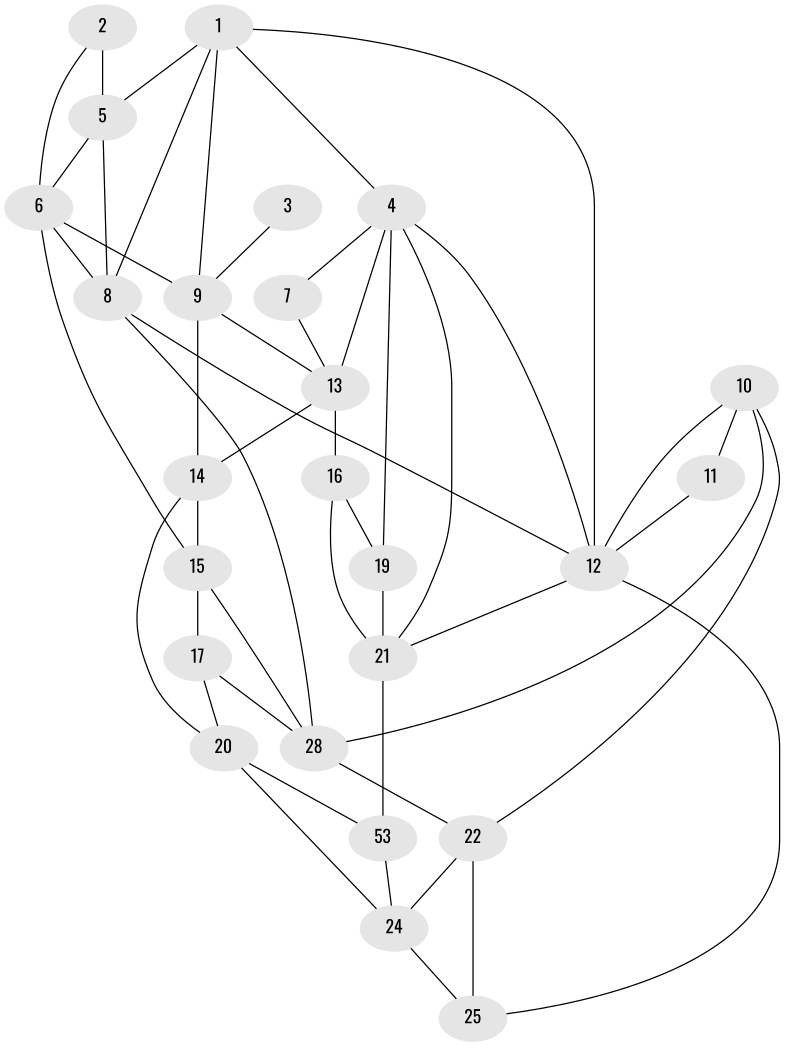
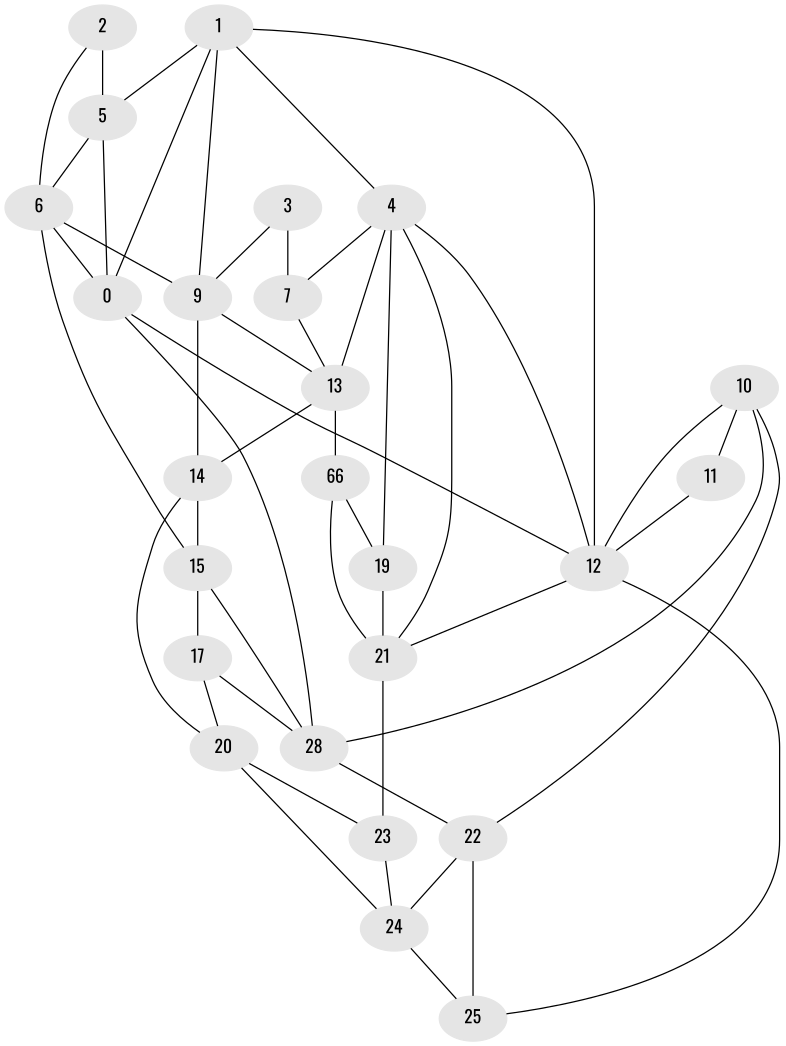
edge "3" -- "7": added
node "8": label "8" -> "0"
node "16": label "16" -> "66"
node "53": label "53" -> "23"
